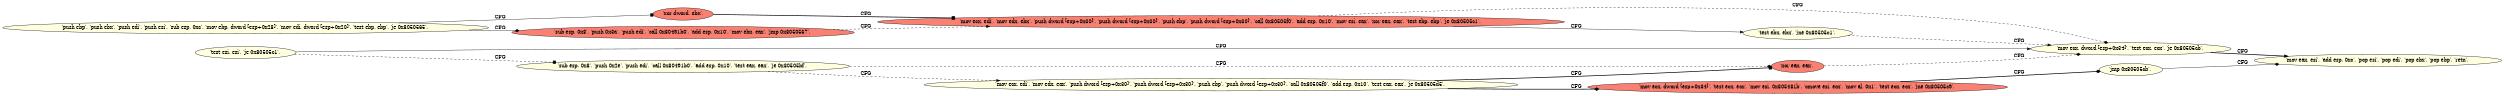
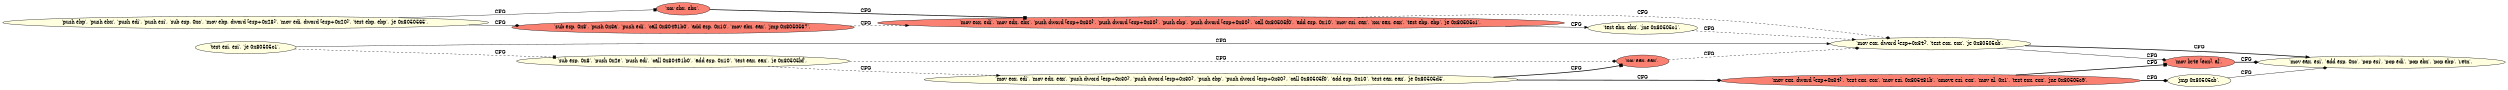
node "'xor dword, ebx',": label "'xor dword, ebx'," -> "'xor ebx, ebx',"
node "'mov byte [ecx], al',": added
